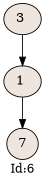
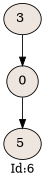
node "1": label "1" -> "0"
node "7": label "7" -> "5"
